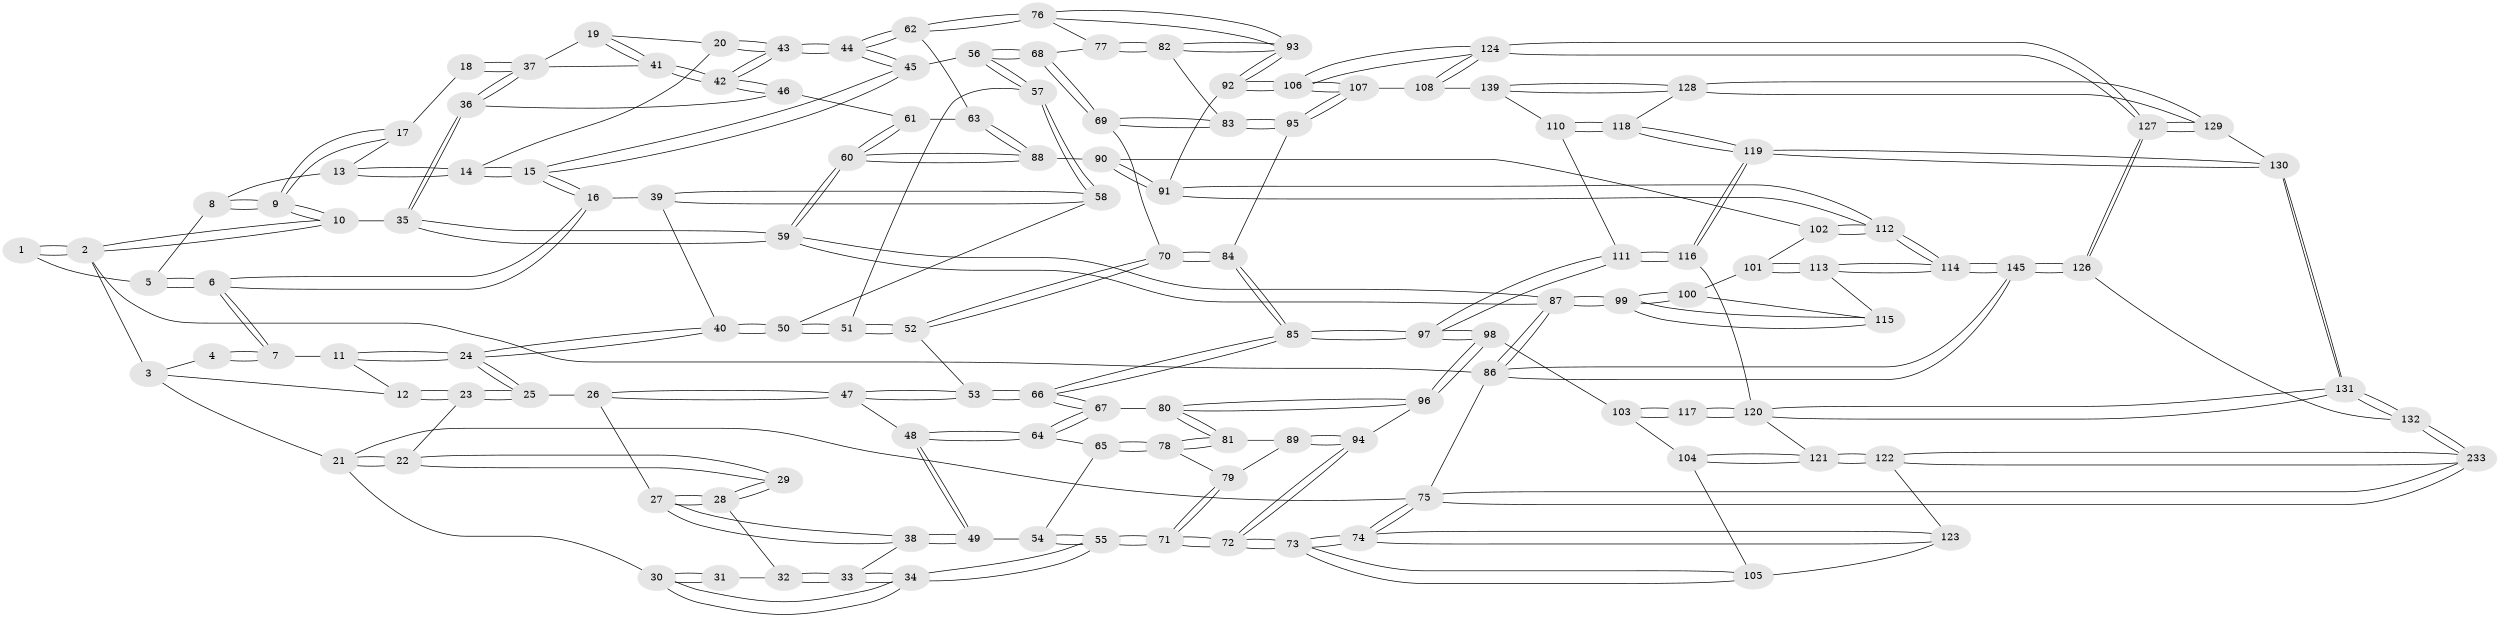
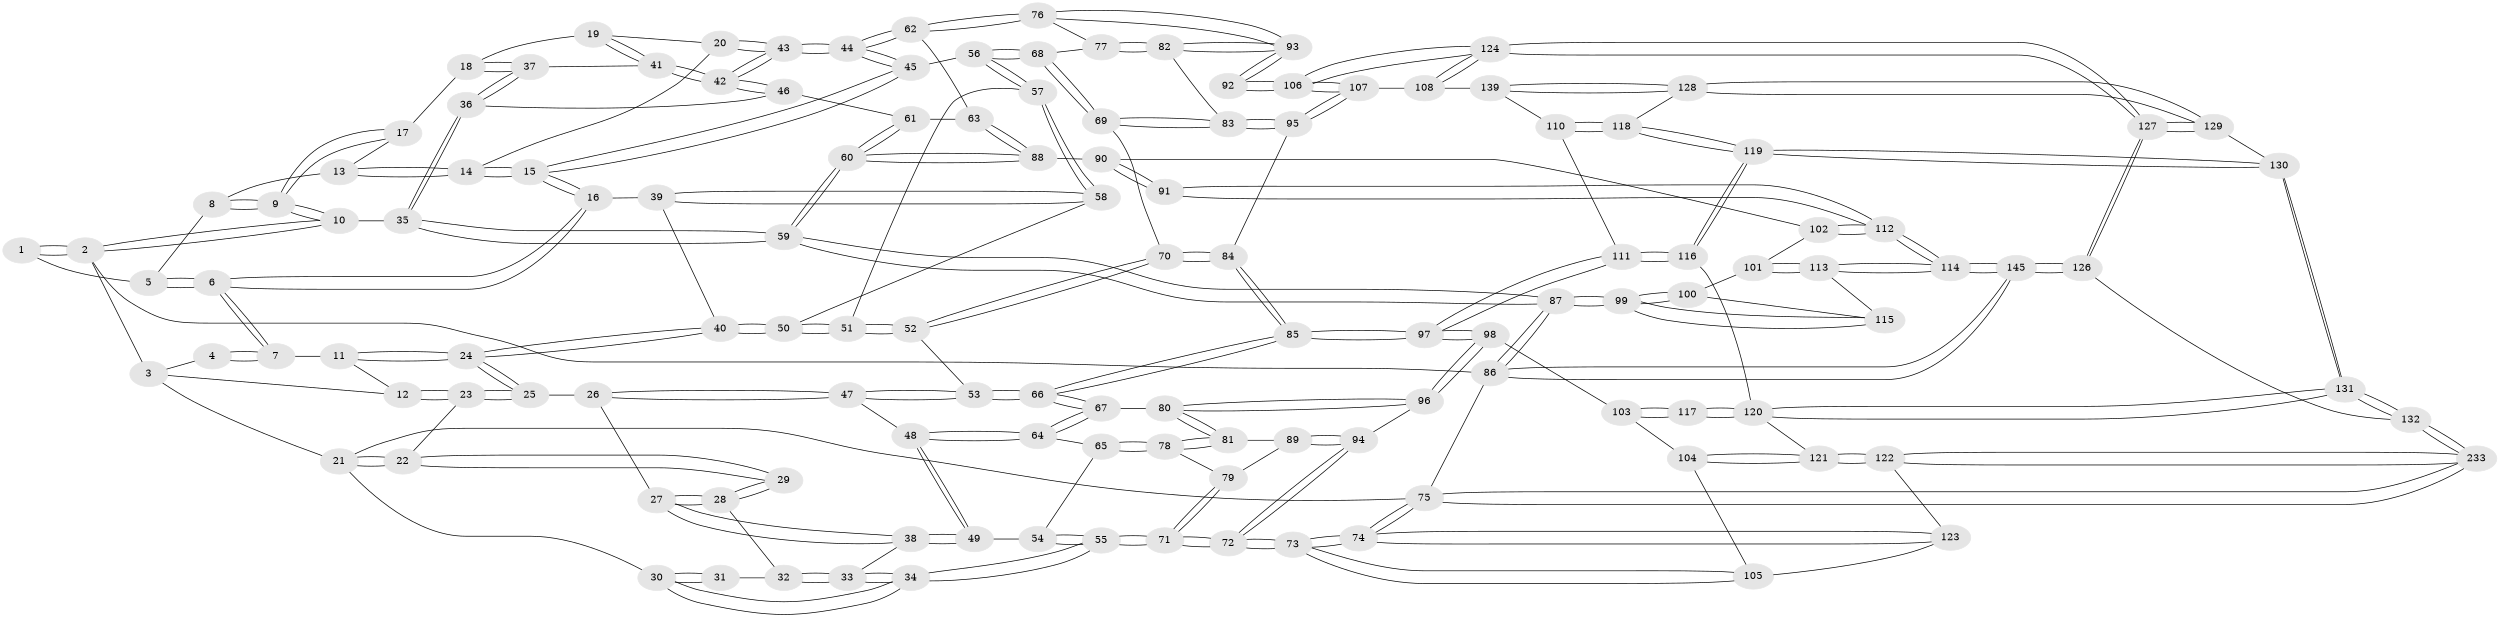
edge "19" -- "37": now "19" -- "18"
edge "92" -- "91": removed
